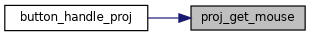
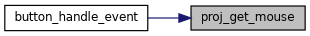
node "button_handle_proj": label "button_handle_proj" -> "button_handle_event"
